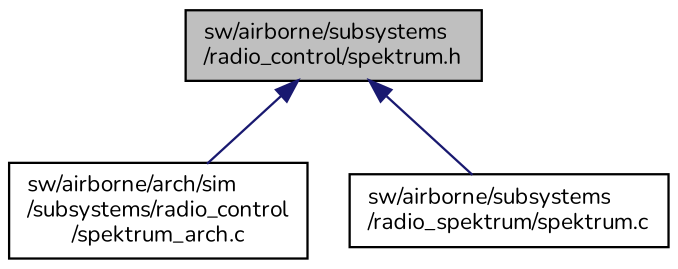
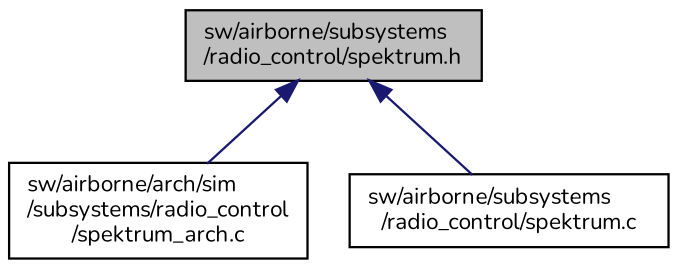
node "sw/airborne/subsystems /radio_spektrum/spektrum.c": label "sw/airborne/subsystems /radio_spektrum/spektrum.c" -> "sw/airborne/subsystems /radio_control/spektrum.c"
